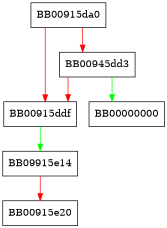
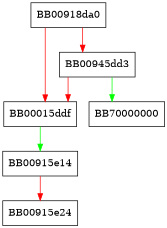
node "BB00915da0": label "BB00915da0" -> "BB00918da0"
node "BB00915ddf": label "BB00915ddf" -> "BB00015ddf"
node "BB00000000": label "BB00000000" -> "BB70000000"
node "BB09915e14": label "BB09915e14" -> "BB00915e14"
node "BB00915e20": label "BB00915e20" -> "BB00915e24"
